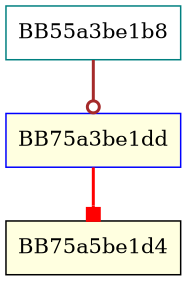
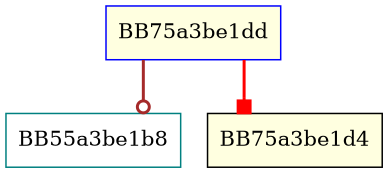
edge "BB55a3be1b8" -> "BB75a3be1dd": reversed
node "BB75a5be1d4": label "BB75a5be1d4" -> "BB75a3be1d4"
